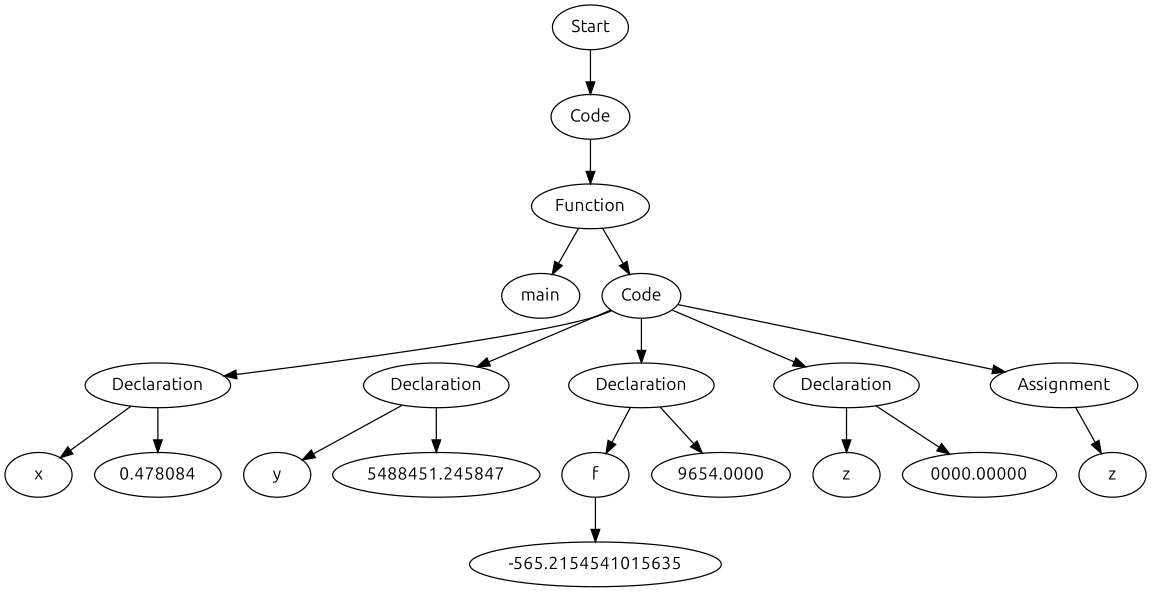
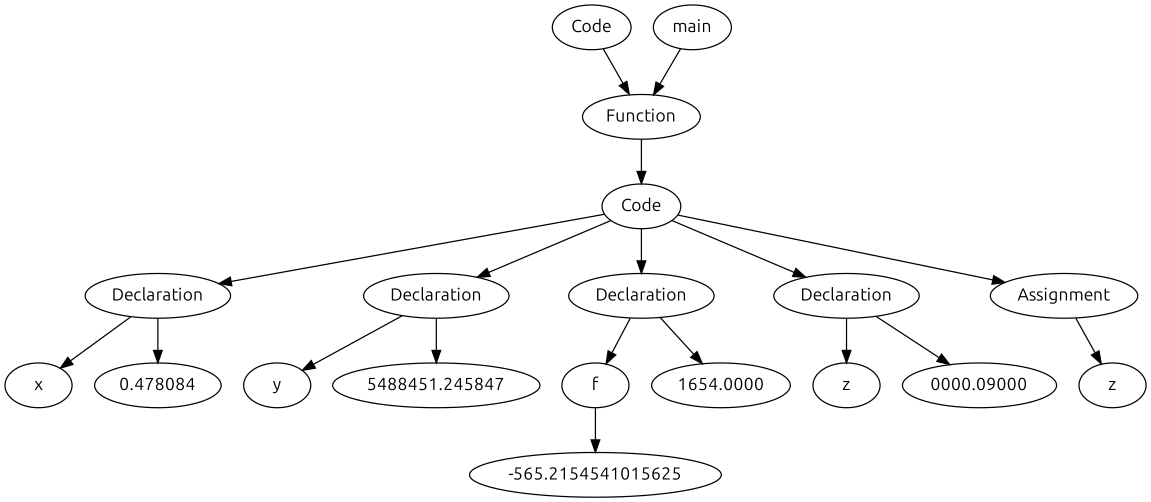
node "Start": removed
edge "Function" -> "main": reversed
node "9654.0000": label "9654.0000" -> "1654.0000"
node "0000.00000": label "0000.00000" -> "0000.09000"
node "-565.2154541015635": label "-565.2154541015635" -> "-565.2154541015625"
